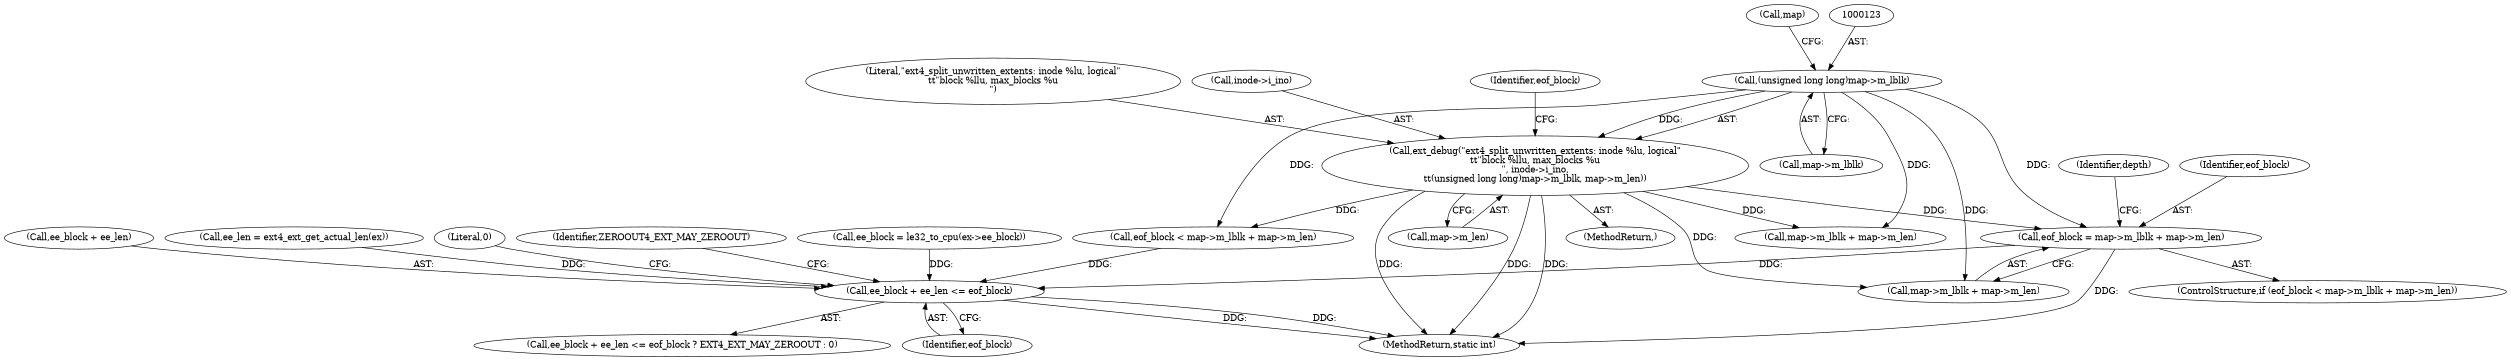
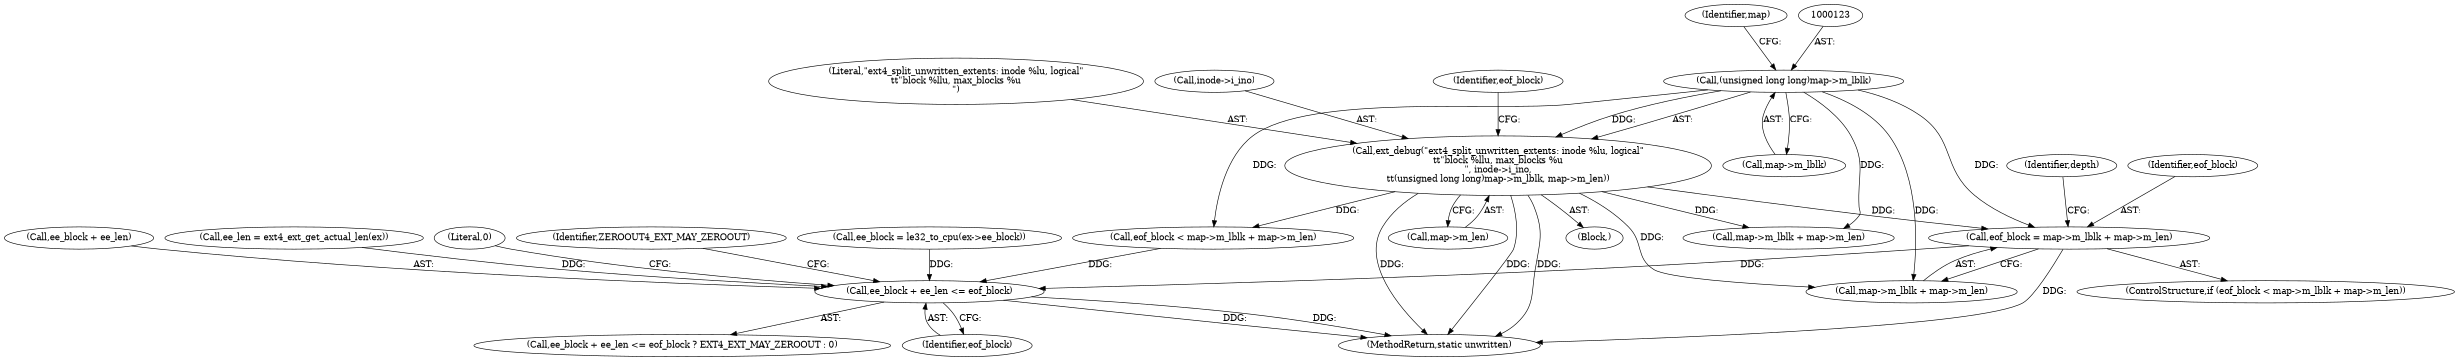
node "(Call,map)": label "(Call,map)" -> "(Identifier,map)"
node "(MethodReturn,)": label "(MethodReturn,)" -> "(Block,)"
node "(MethodReturn,static int)": label "(MethodReturn,static int)" -> "(MethodReturn,static unwritten)"
